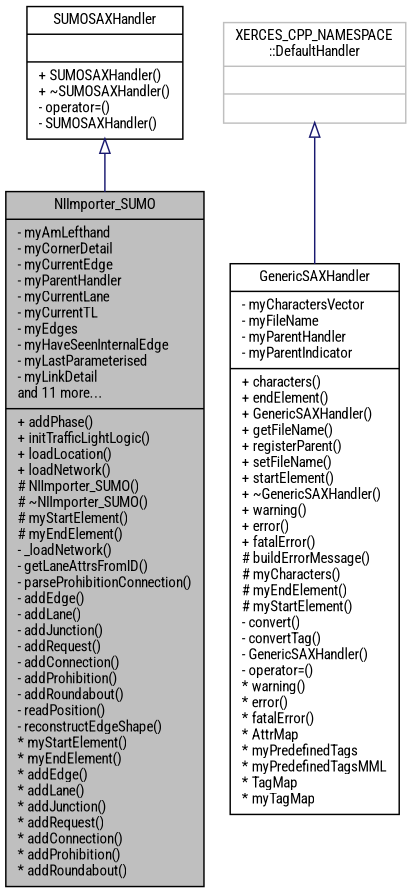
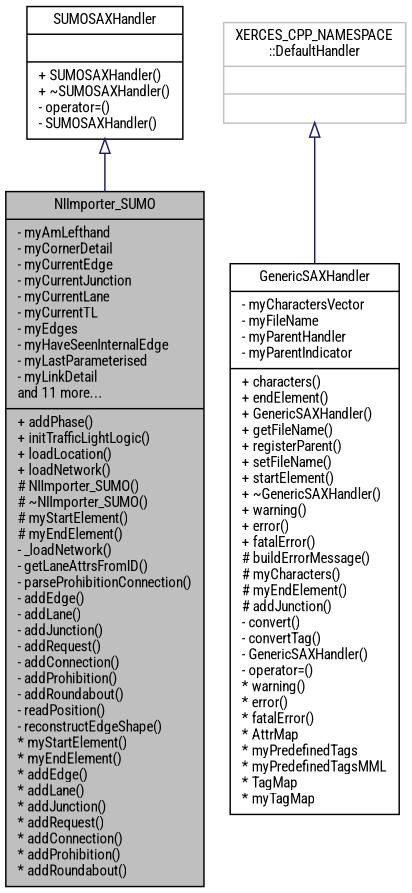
node "NIImporter_SUMO": text "- myParentHandler" -> "- myCurrentJunction"
node "GenericSAXHandler": text "# myStartElement()" -> "# addJunction()"
